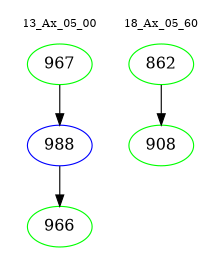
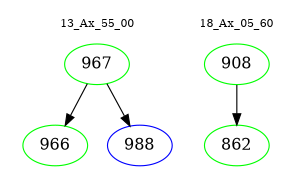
cluster "13_Ax_05_00": label "13_Ax_05_00" -> "13_Ax_55_00"
edge "862" -> "908": reversed
edge "988" -> "966": now "967" -> "966"
